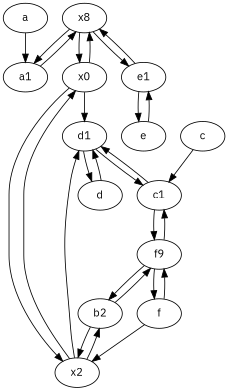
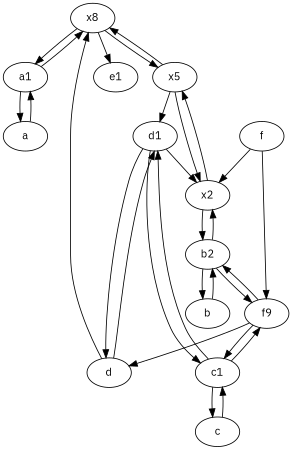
edge "e1" -> "x8": now "d" -> "x8"
node "x0": label "x0" -> "x5"
edge "a1" -> "a": added
node "e": removed
edge "x2" -> "d1": reversed
edge "f9" -> "f": now "f9" -> "d"
node "b": added
edge "c1" -> "c": added
